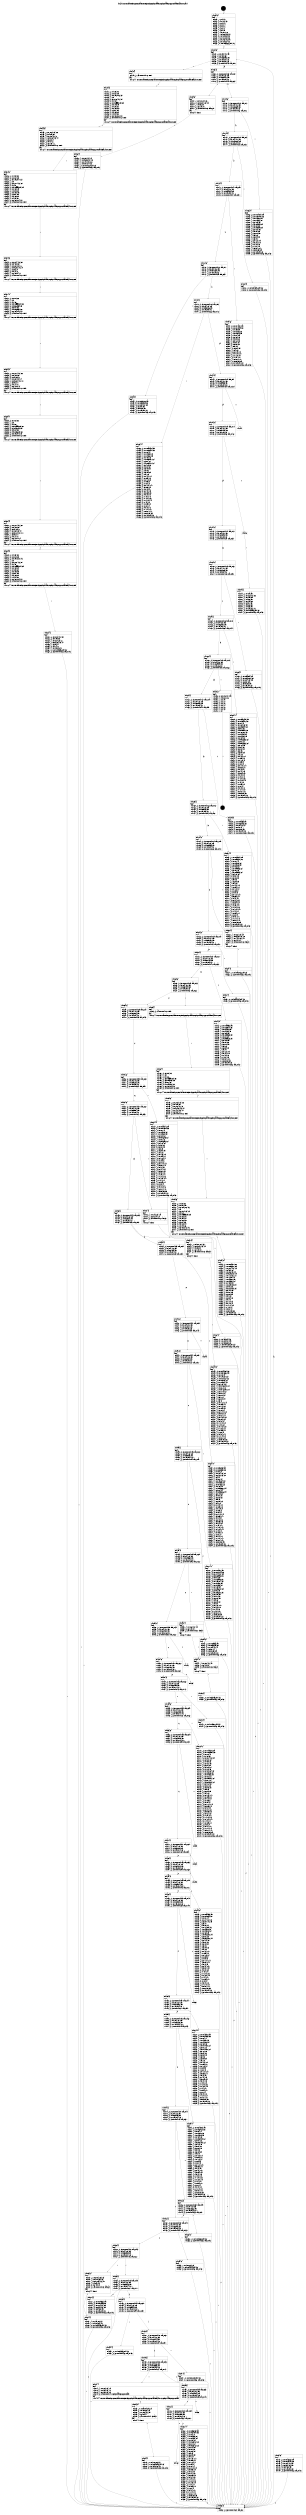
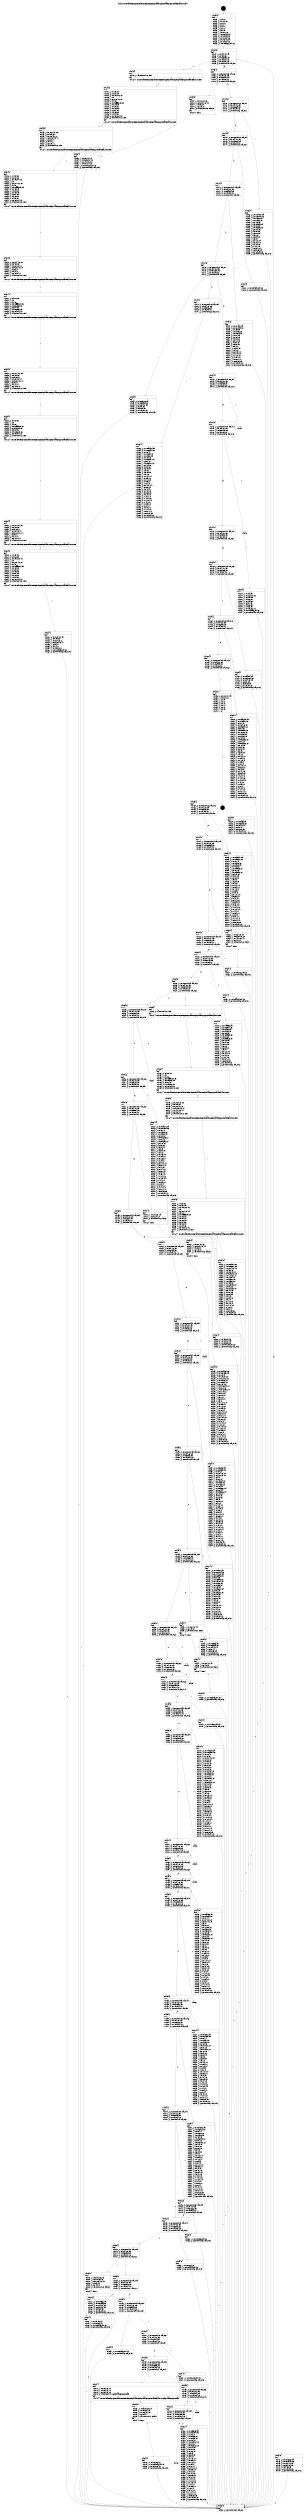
edge "0x40177e [28]" -> "0x40179a [28]": now "0x401762 [28]" -> "0x40179a [28]"
node "0x401842 [28]": removed
node "0x402b2f": added
